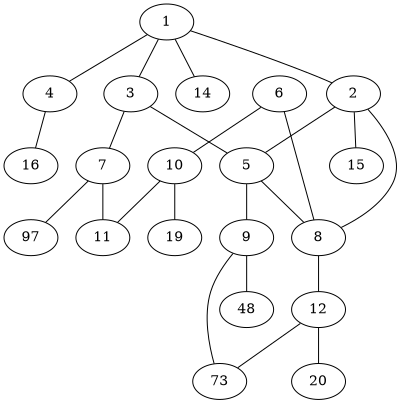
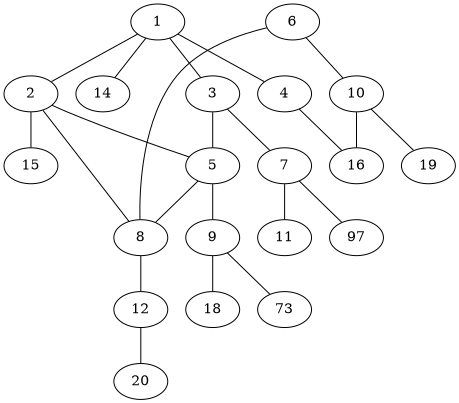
edge "10" -- "11": now "10" -- "16"
node "48": label "48" -> "18"
edge "12" -- "73": removed
